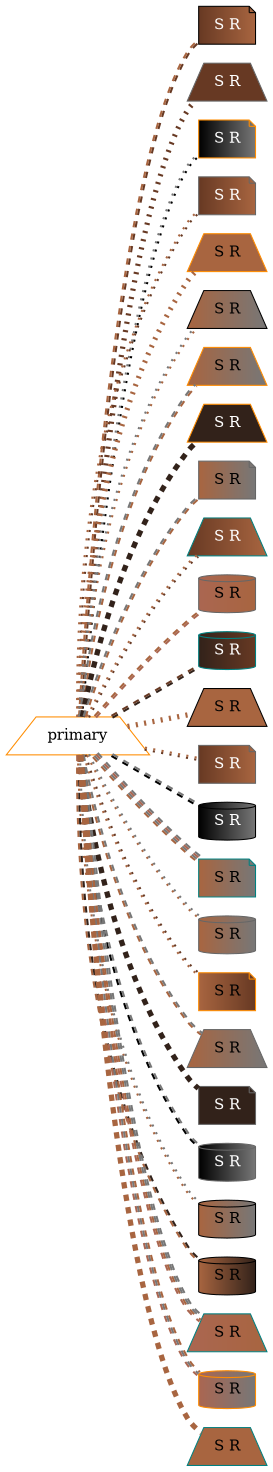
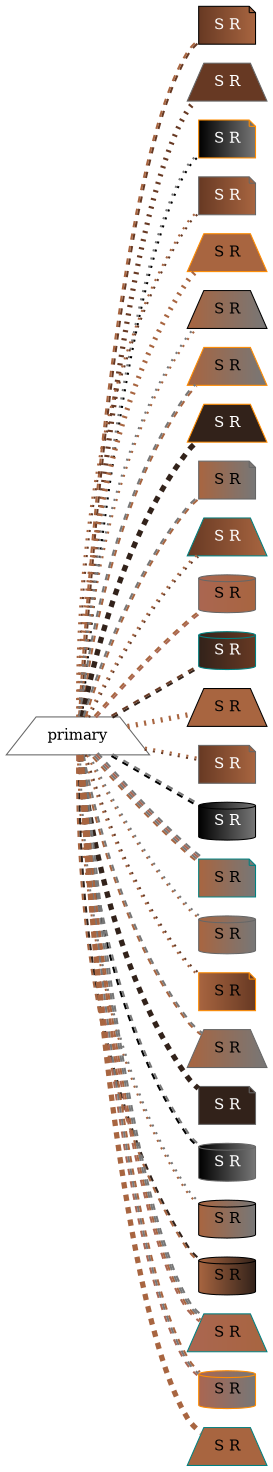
node "primary": color darkorange -> gray40
